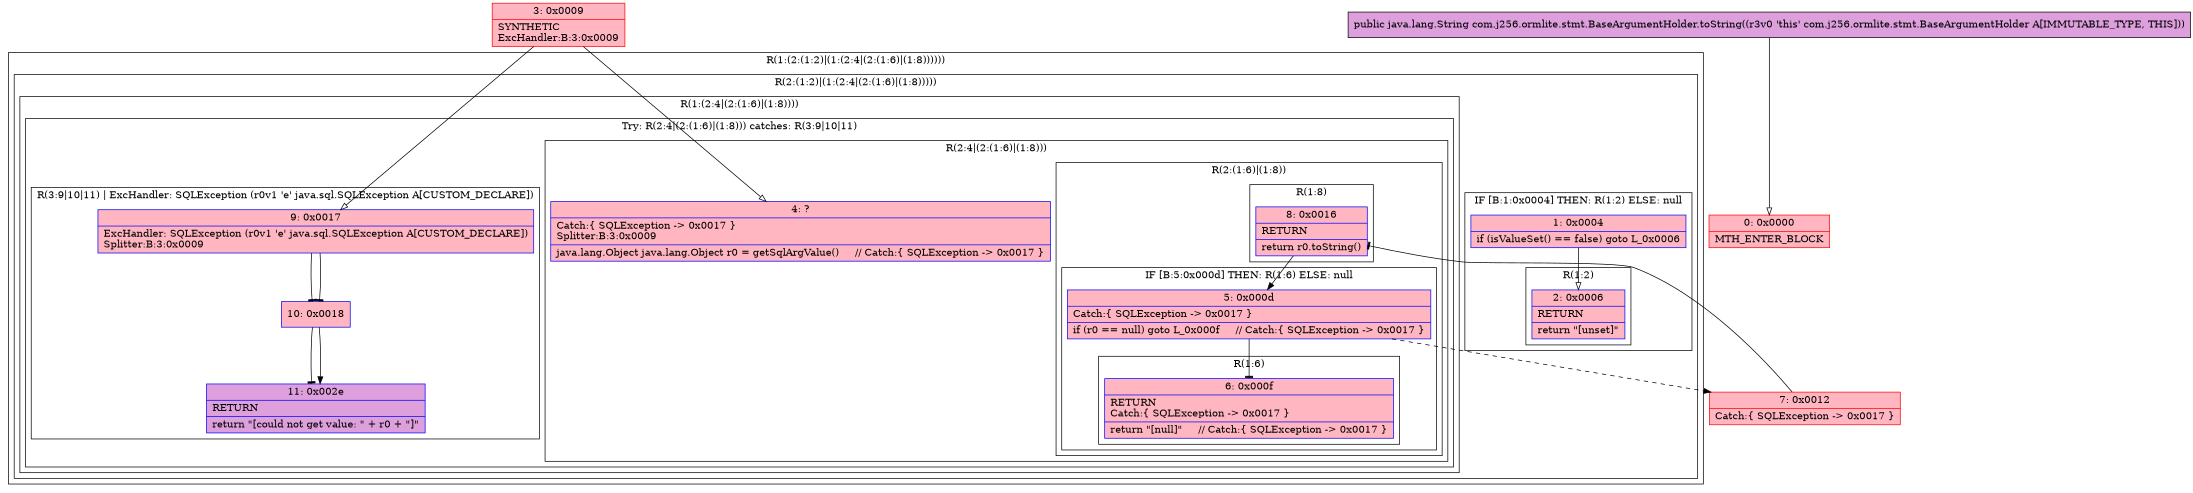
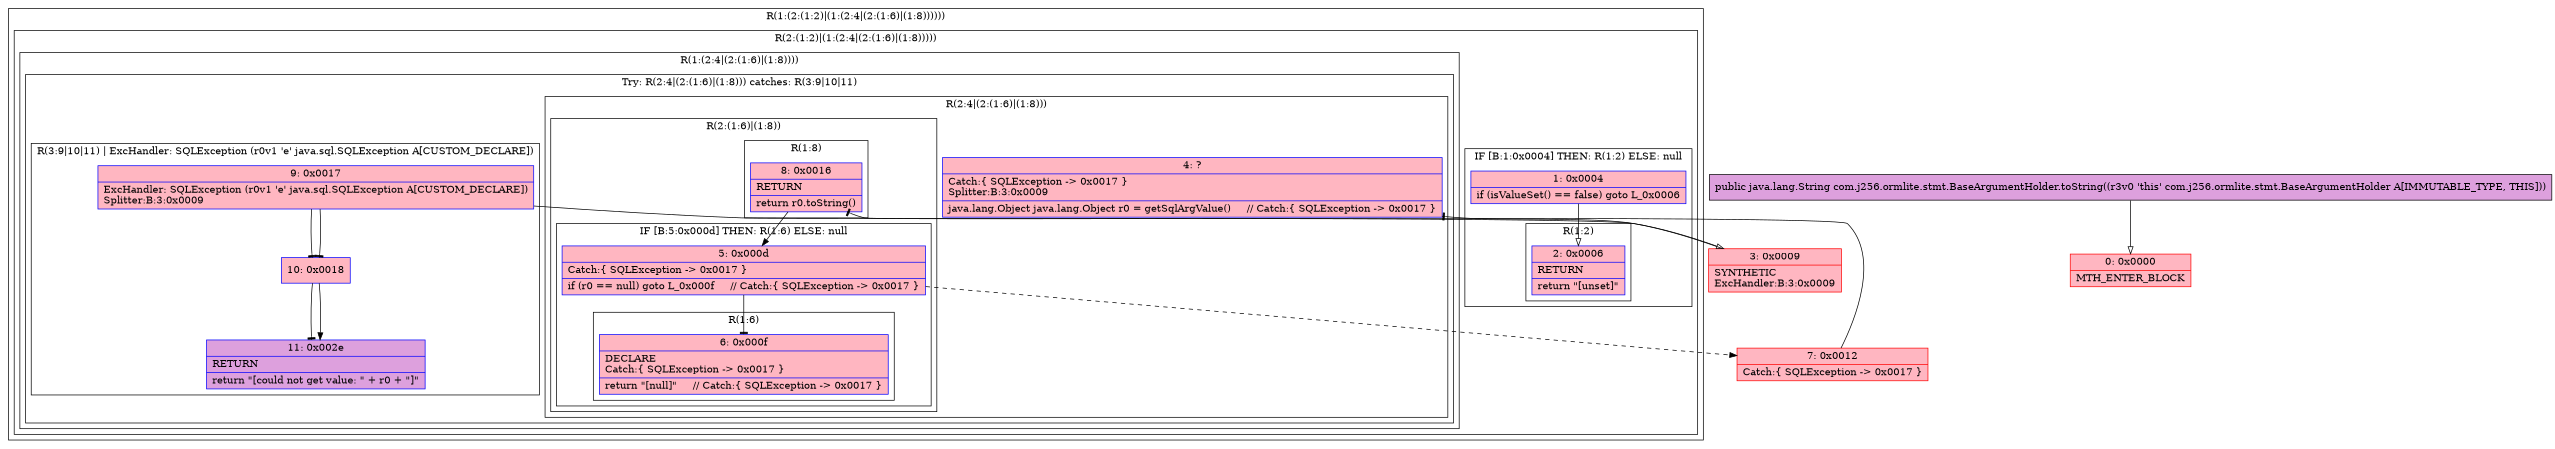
edge "3: 0x0009" -> "4: ?": arrowhead onormal -> tee
edge "3: 0x0009" -> "9: 0x0017": reversed
node "6: 0x000f": text "RETURN" -> "DECLARE"
